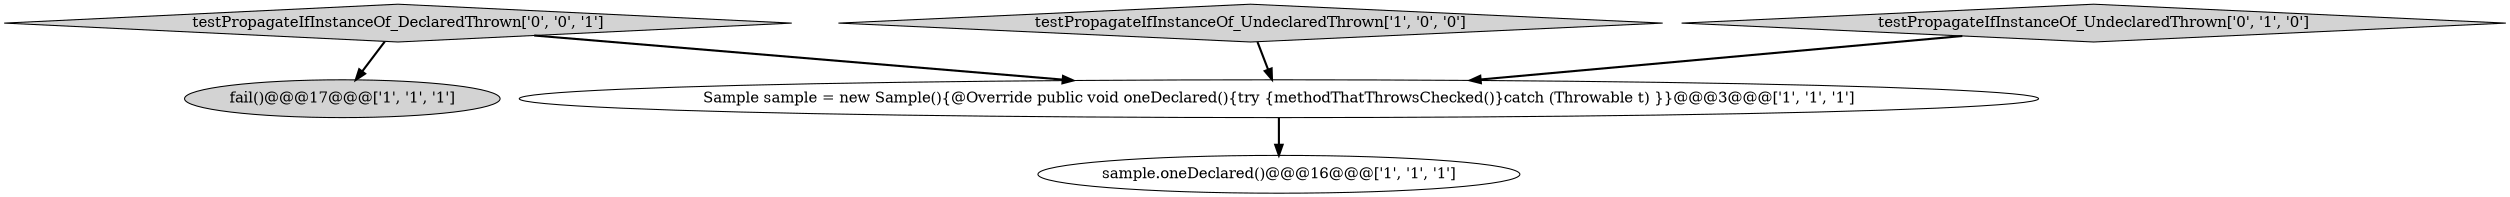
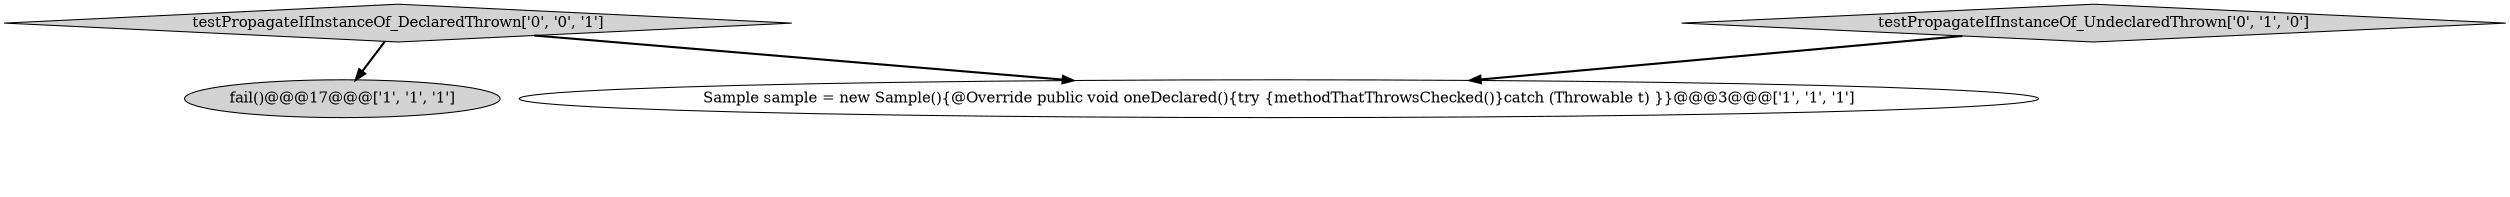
node "testPropagateIfInstanceOf_UndeclaredThrown['1', '0', '0']": removed
node "sample.oneDeclared()@@@16@@@['1', '1', '1']": removed
